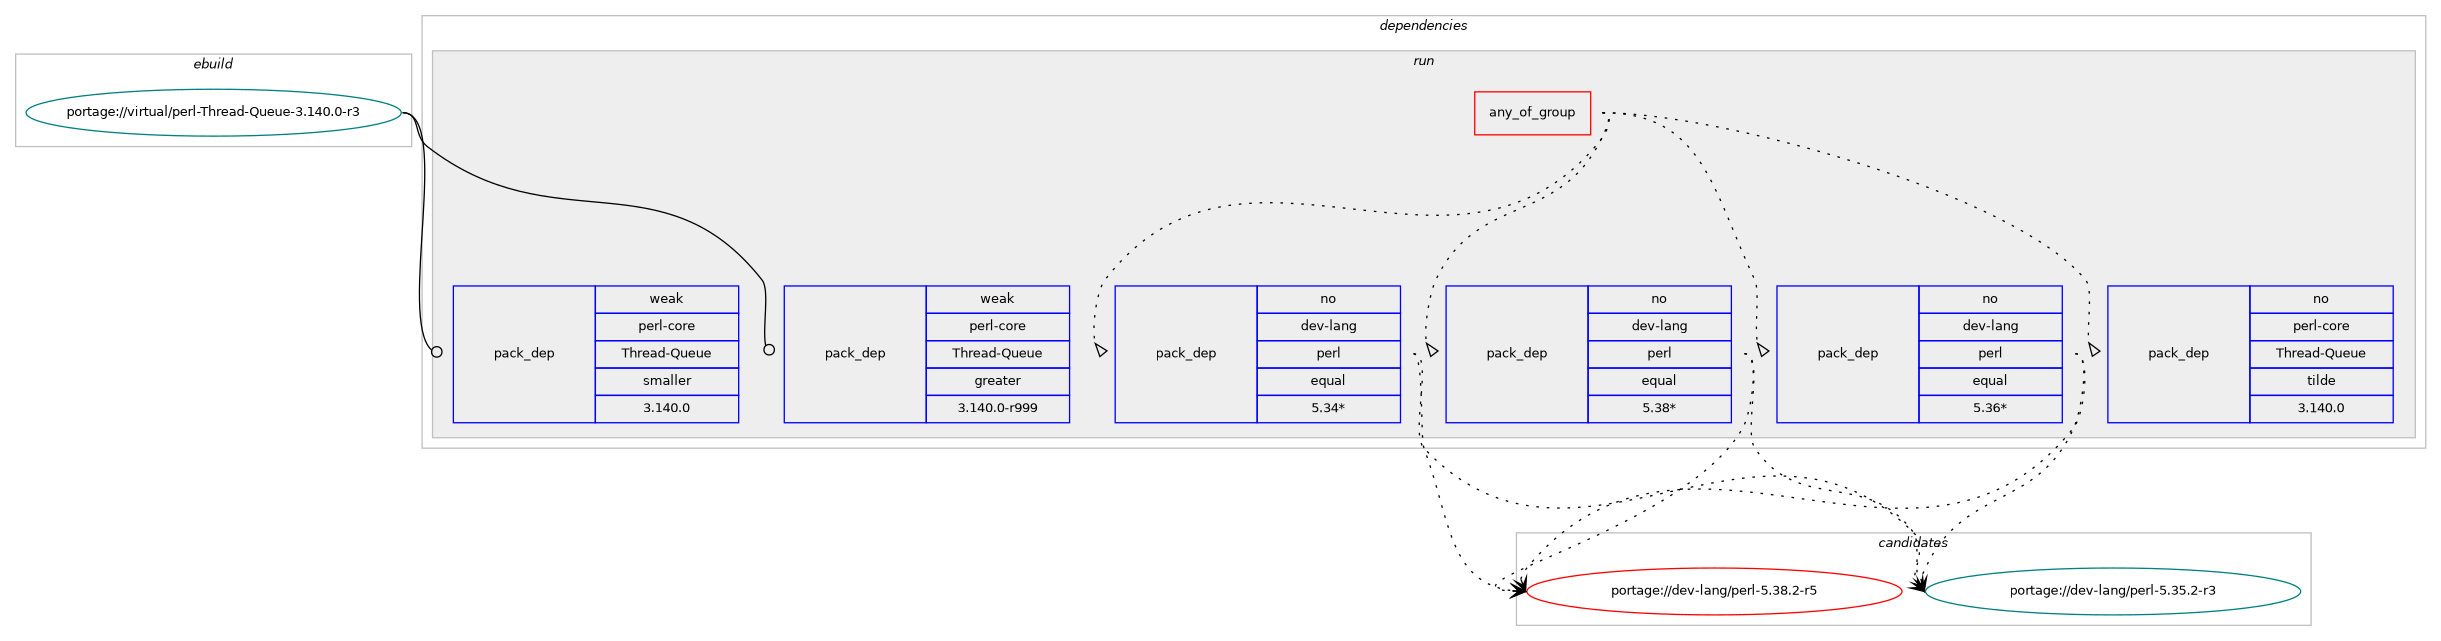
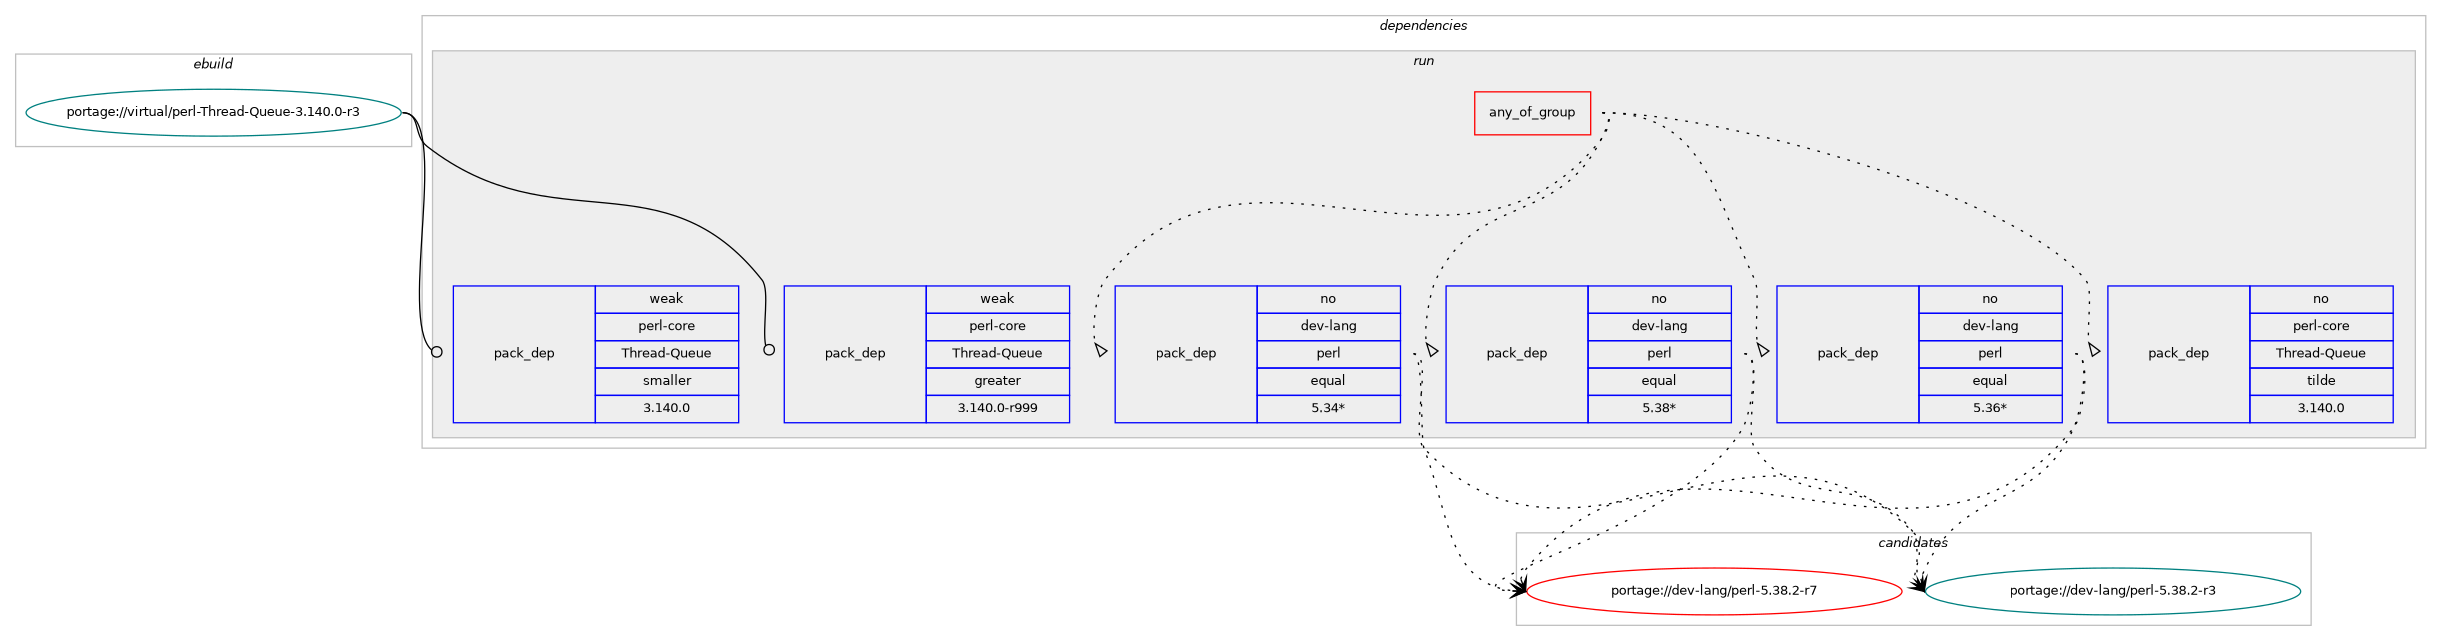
node "portage://dev-lang/perl-5.38.2-r5": label "portage://dev-lang/perl-5.38.2-r5" -> "portage://dev-lang/perl-5.38.2-r7"
node "portage://dev-lang/perl-5.35.2-r3": label "portage://dev-lang/perl-5.35.2-r3" -> "portage://dev-lang/perl-5.38.2-r3"
